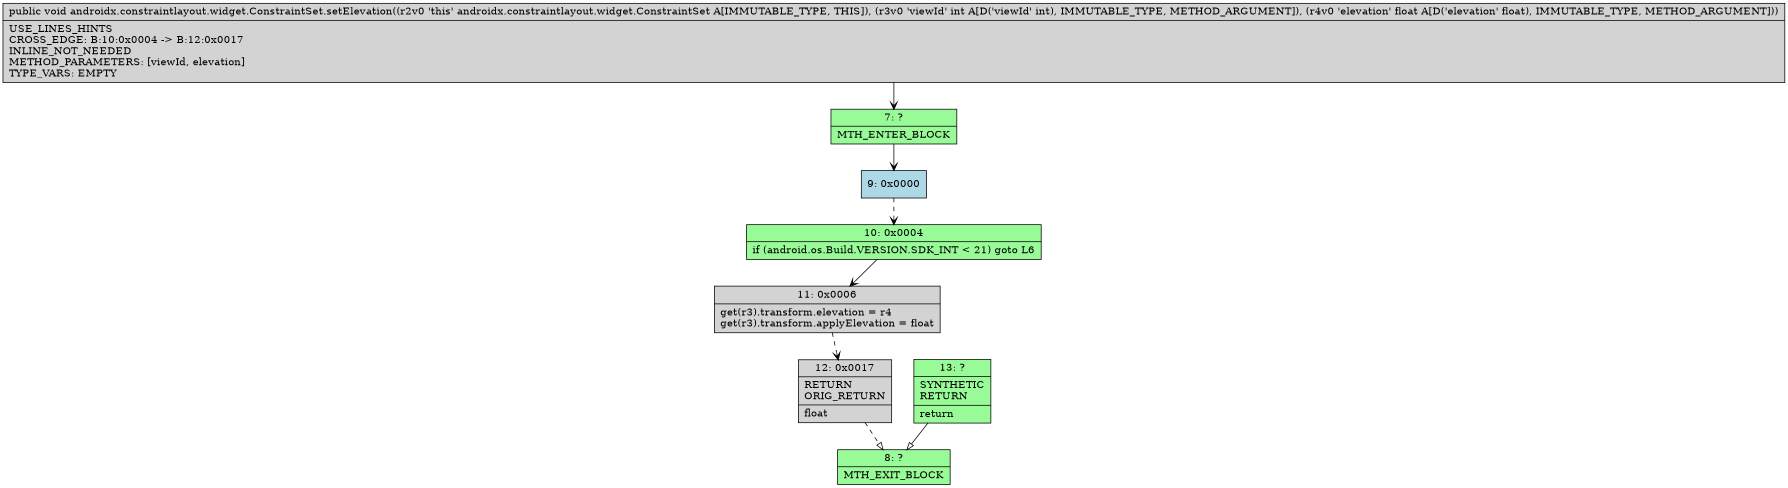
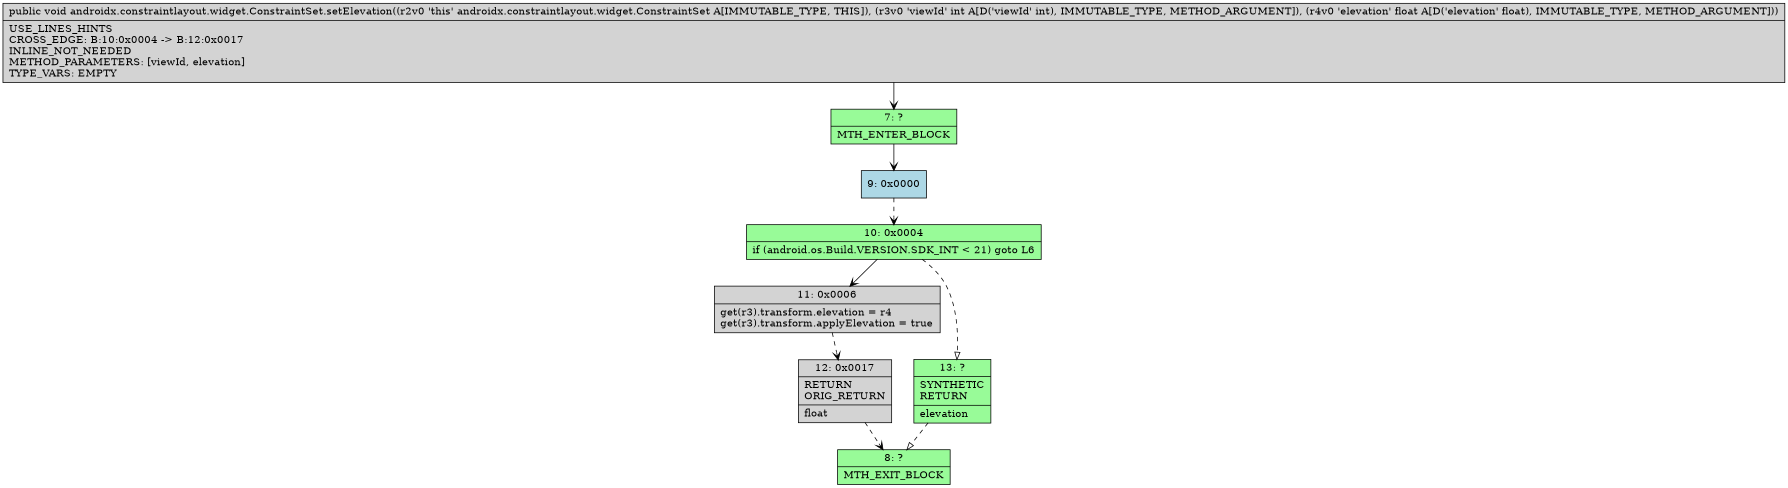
edge "10: 0x0004" -> "13: ?": added
node "11: 0x0006": text "get(r3).transform.applyElevation = float" -> "get(r3).transform.applyElevation = true"
node "13: ?": text "return" -> "elevation"
edge "12: 0x0017" -> "8: ?": arrowhead onormal -> vee
edge "13: ?" -> "8: ?": style solid -> dashed
